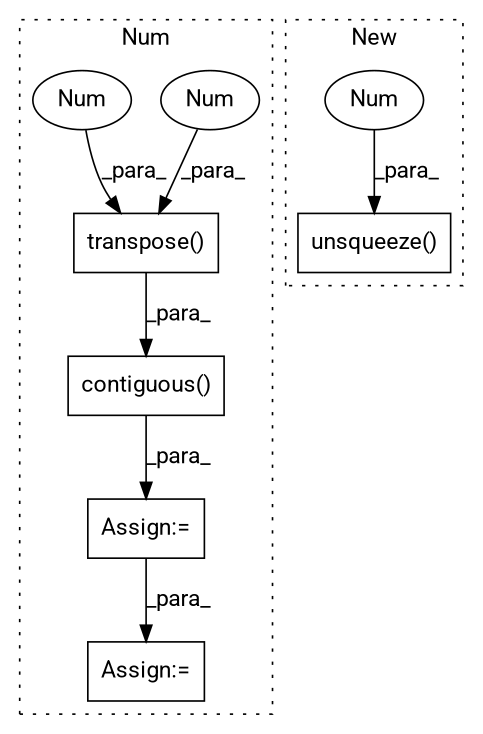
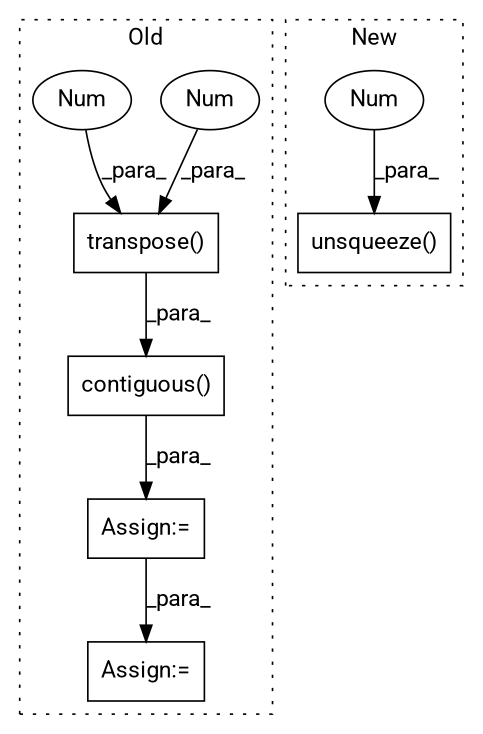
cluster "Num": label "Num" -> "Old"
